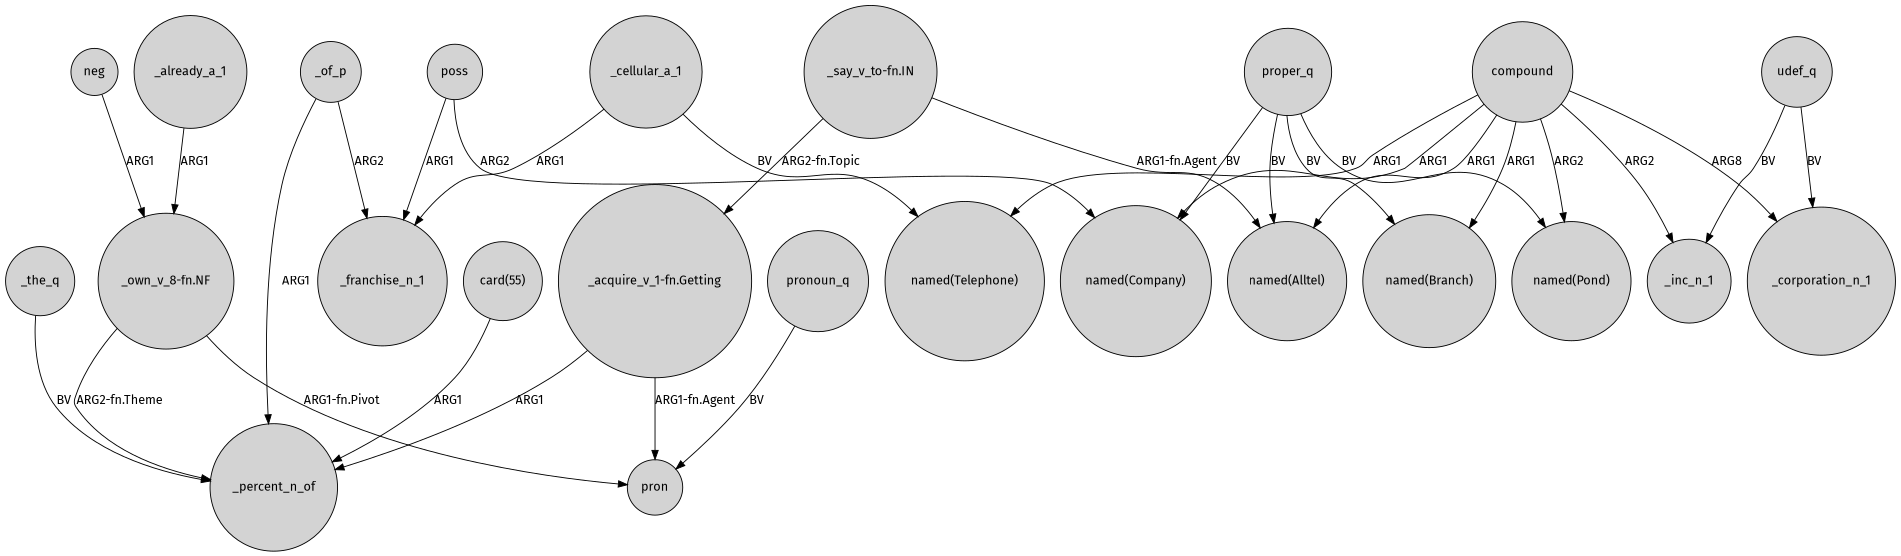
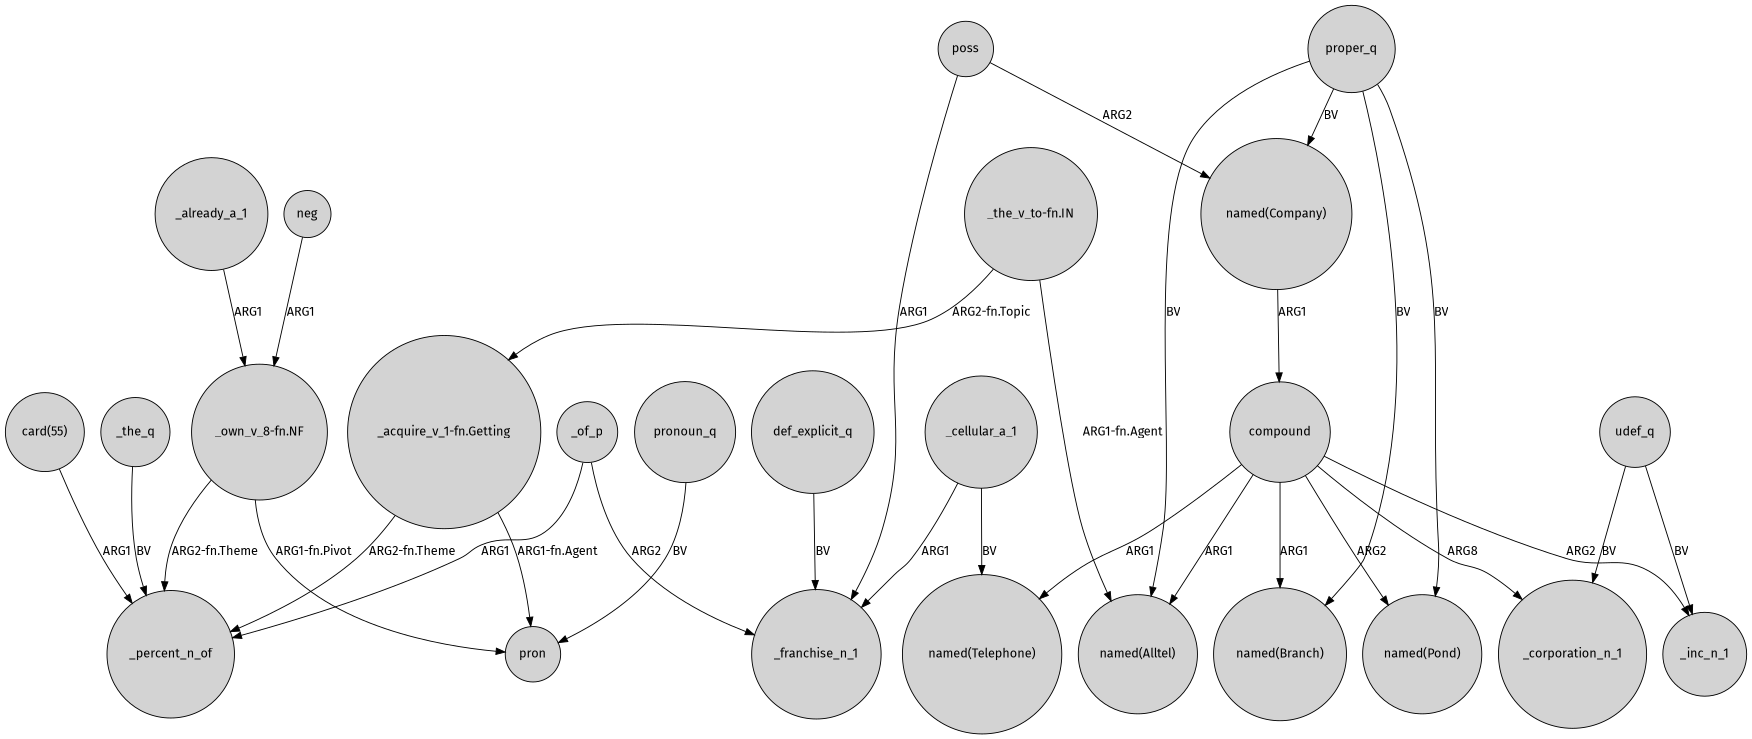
node "_say_v_to-fn.IN": label "_say_v_to-fn.IN" -> "_the_v_to-fn.IN"
edge "compound" -> "named(Company)": reversed
edge "_acquire_v_1-fn.Getting" -> "_percent_n_of": label "ARG1" -> "ARG2-fn.Theme"
node "def_explicit_q": added
